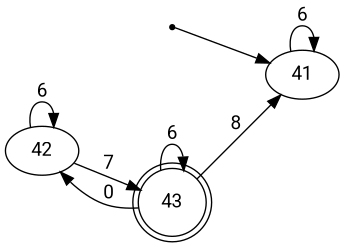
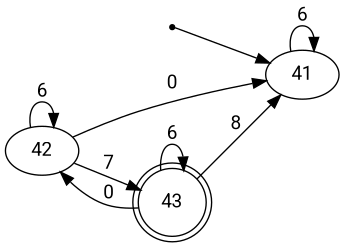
edge "42" -> "41": added, label "0"
